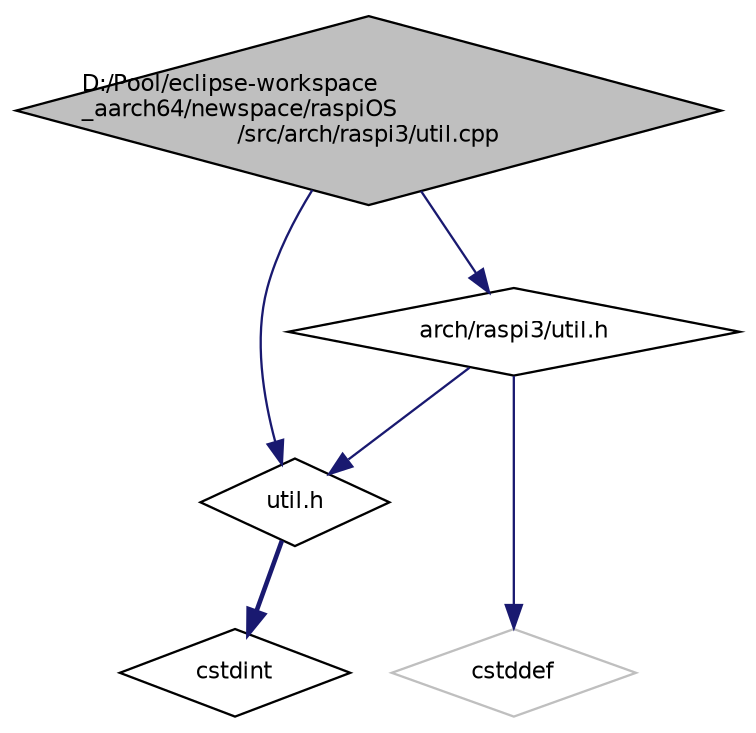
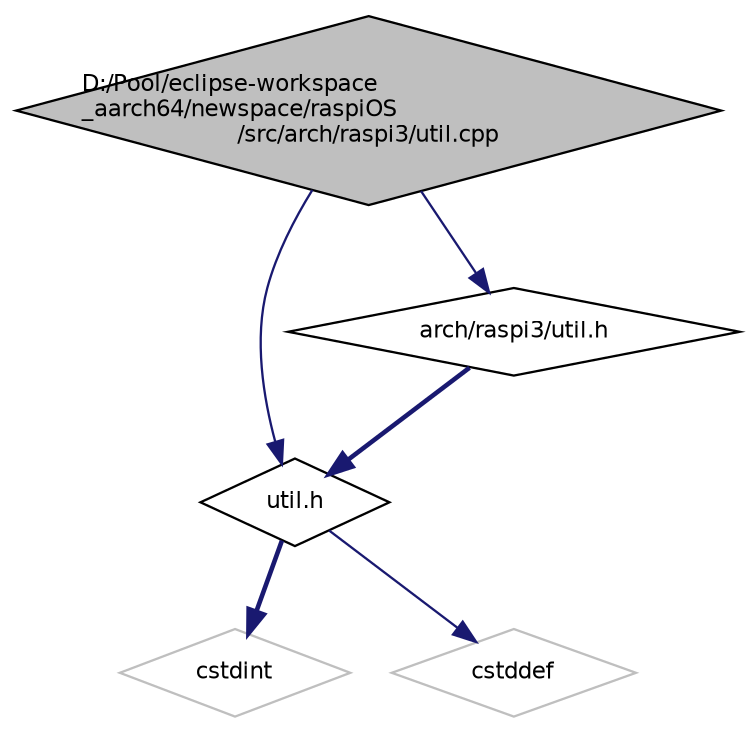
edge "arch/raspi3/util.h" -> "util.h": style solid -> bold
edge "arch/raspi3/util.h" -> "cstddef": now "util.h" -> "cstddef"
node "cstdint": color black -> grey75
